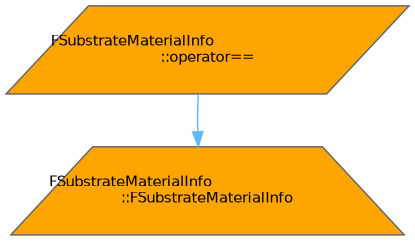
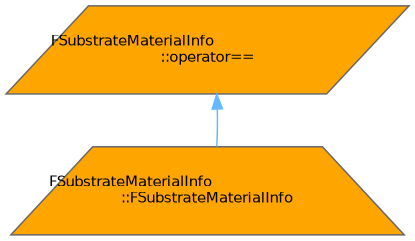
edge "FSubstrateMaterialInfo ::operator==" -> "FSubstrateMaterialInfo ::FSubstrateMaterialInfo": reversed
